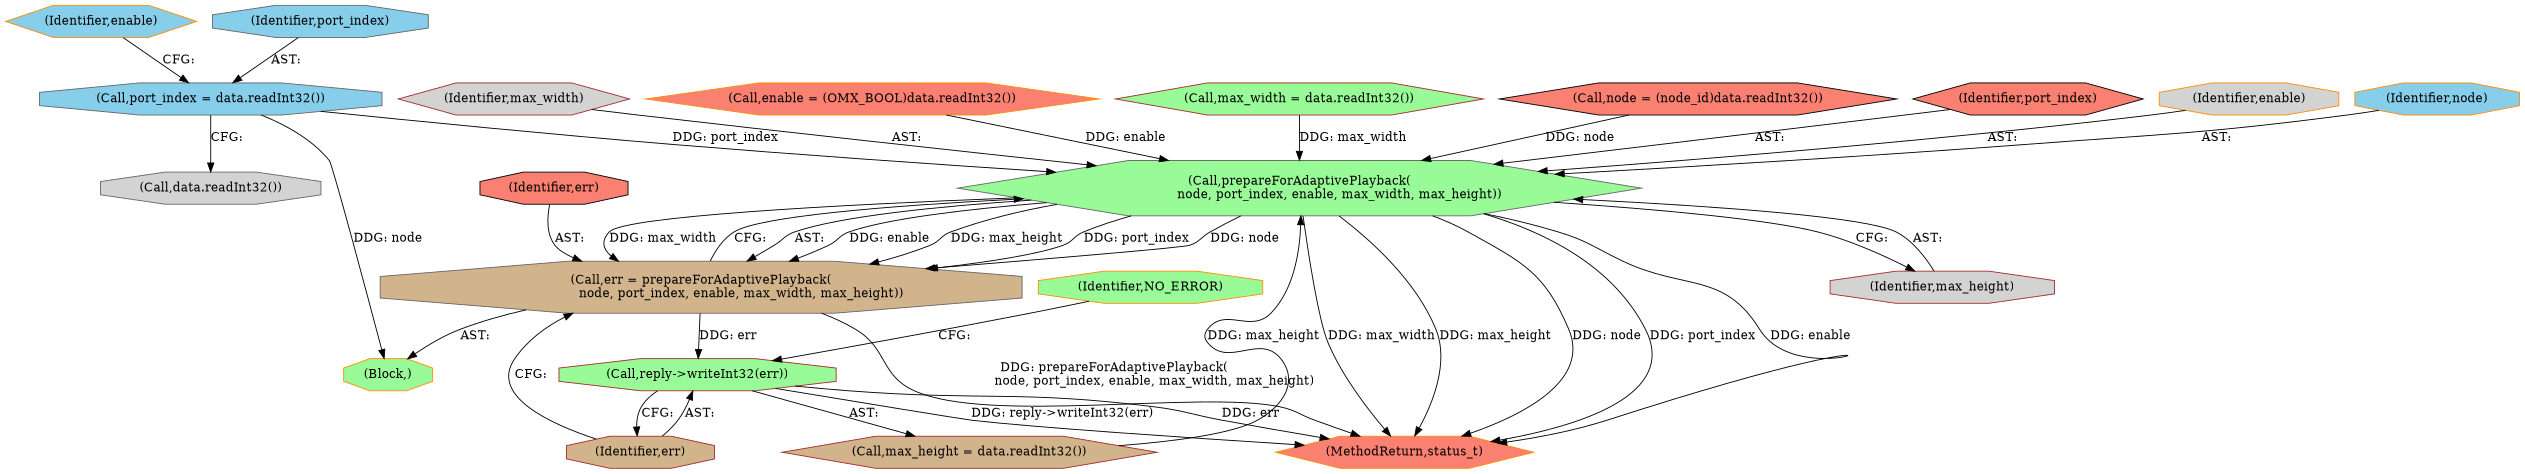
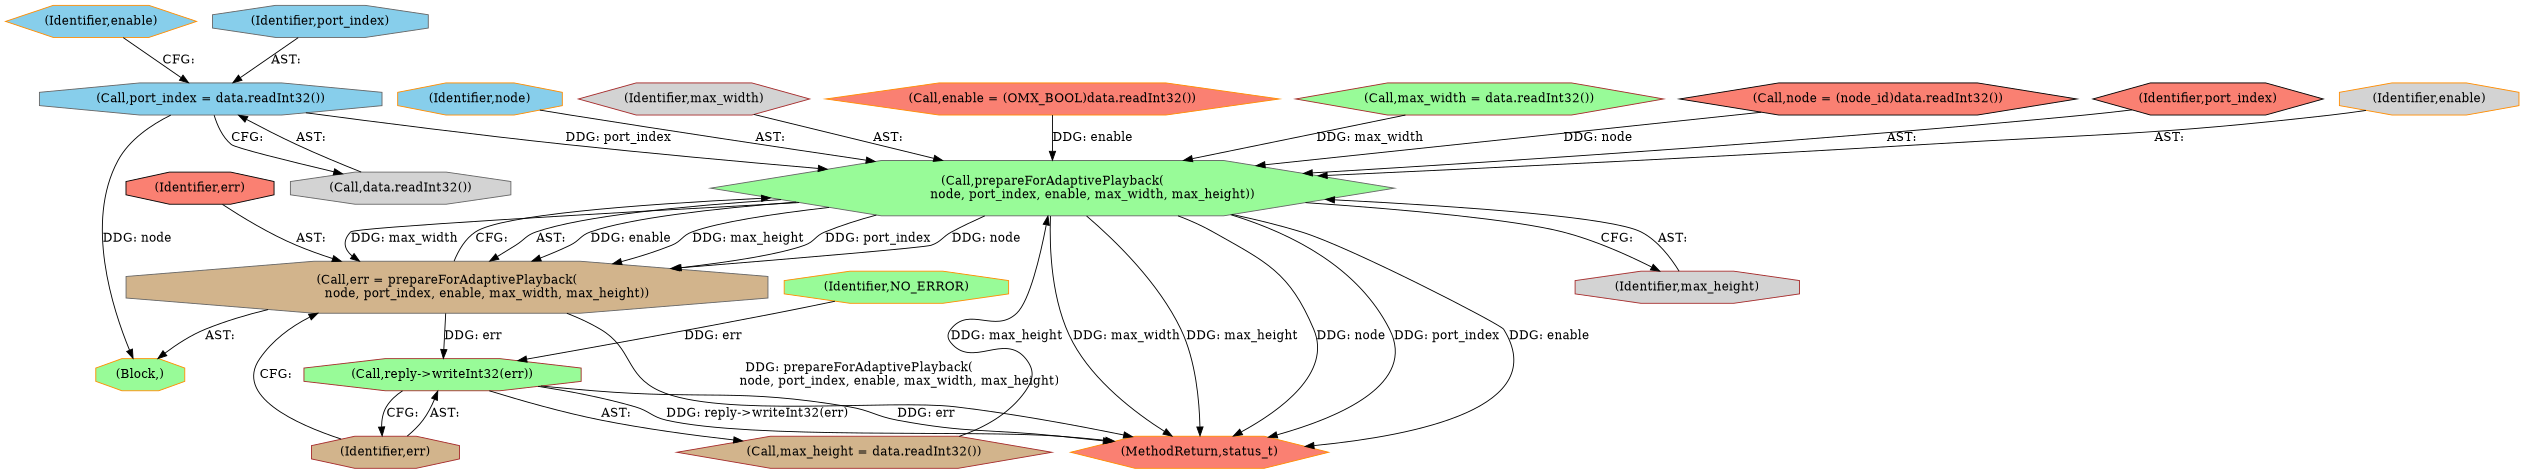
edge "(Call,data.readInt32())" -> "(Call,port_index = data.readInt32())": added, label "AST:"
edge "(Identifier,NO_ERROR)" -> "(Call,reply->writeInt32(err))": label "CFG: " -> "DDG: err"
